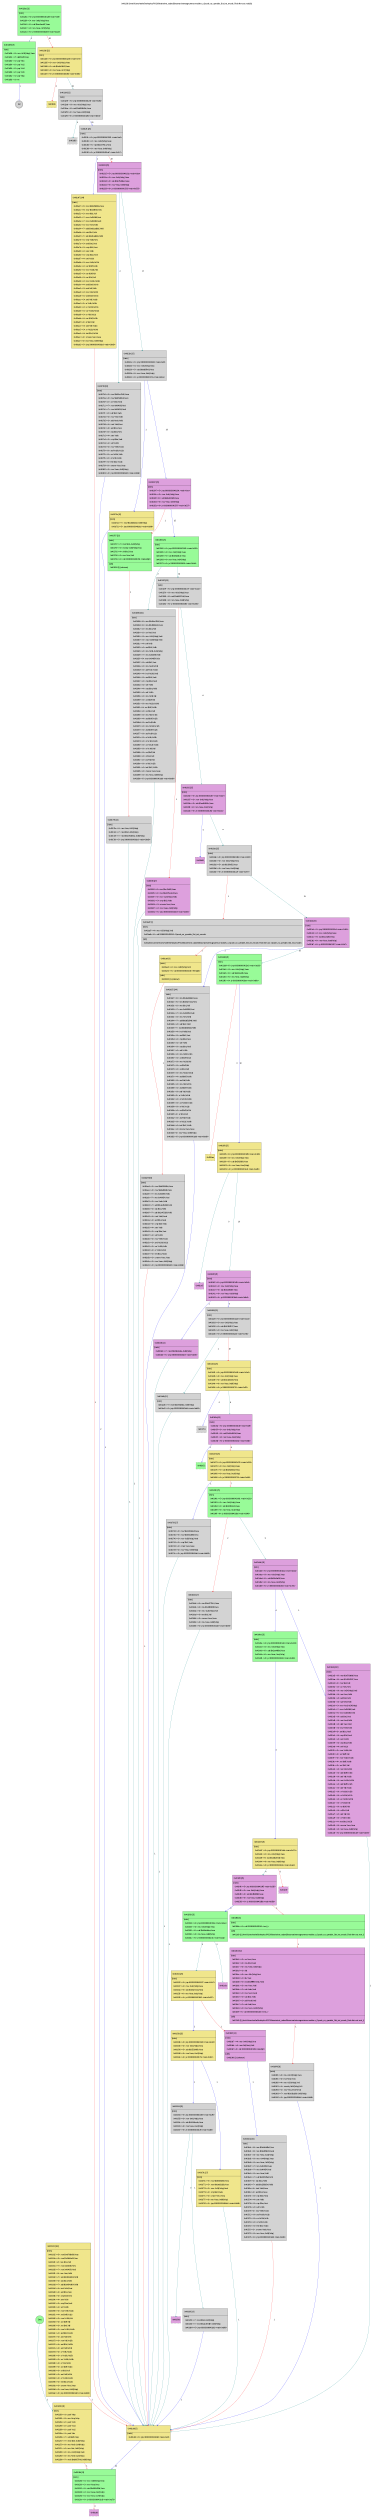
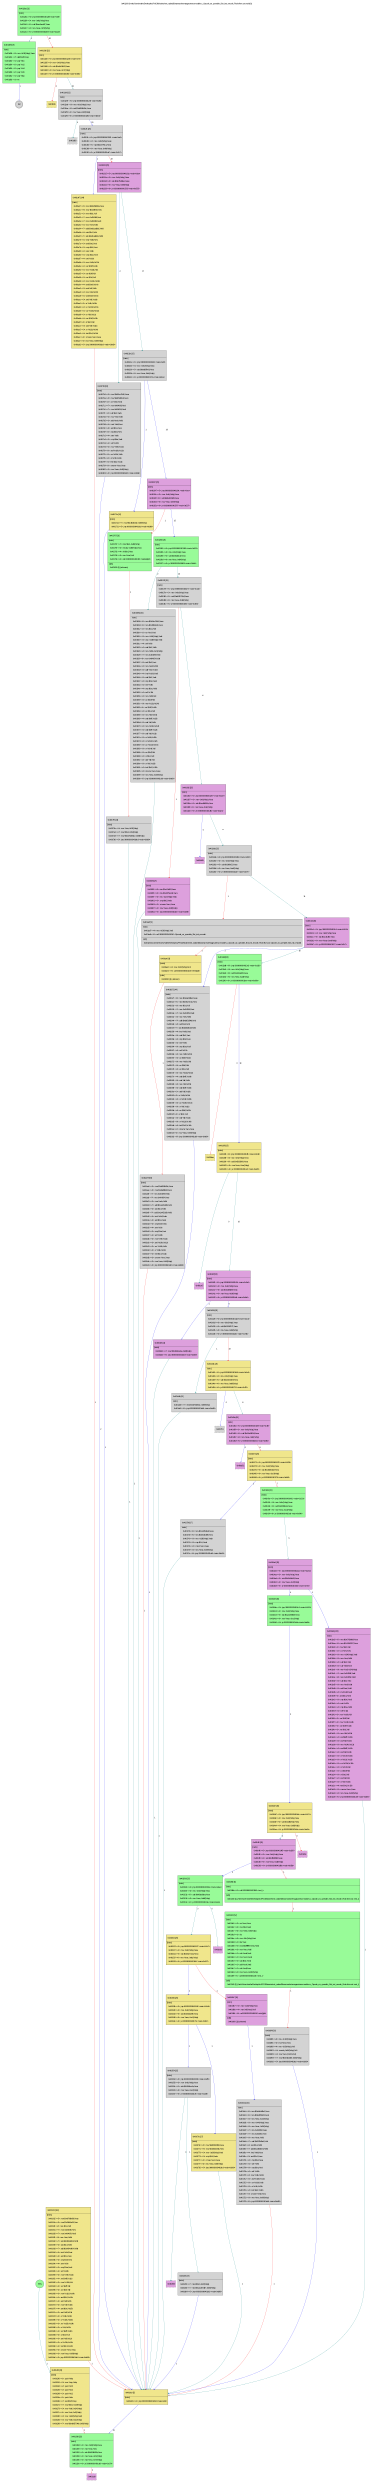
node "0x401b52": fillcolor palegreen -> plum
node "0x4018a0 [27]": removed
node "0x4018c0 [52]": fillcolor plum -> palegreen
